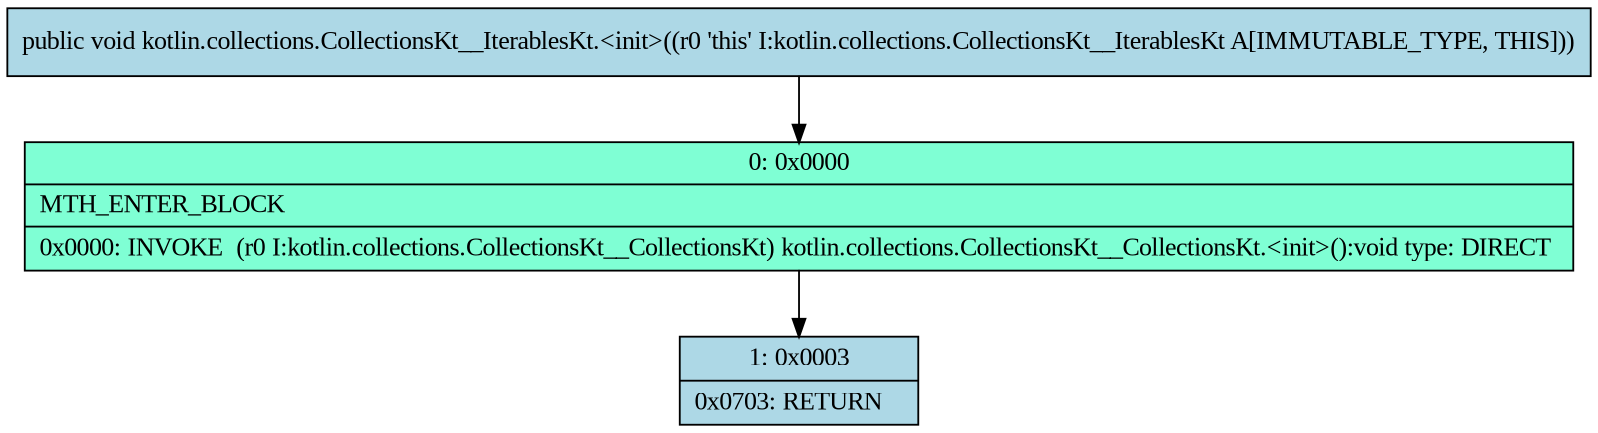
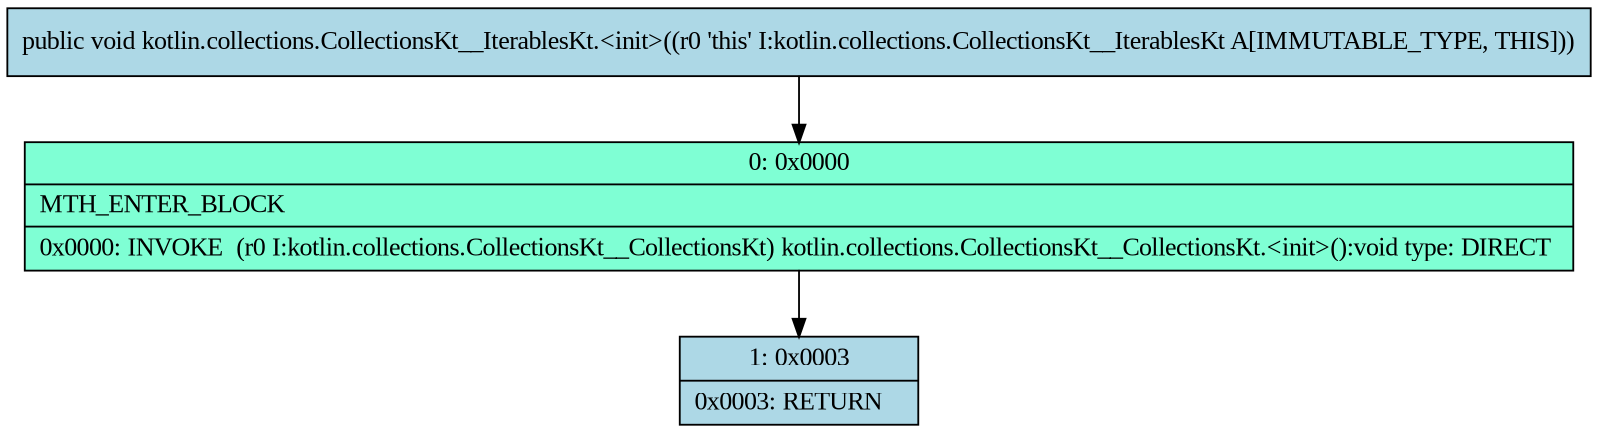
node "1: 0x0003": text "0x0703: RETURN" -> "0x0003: RETURN"
